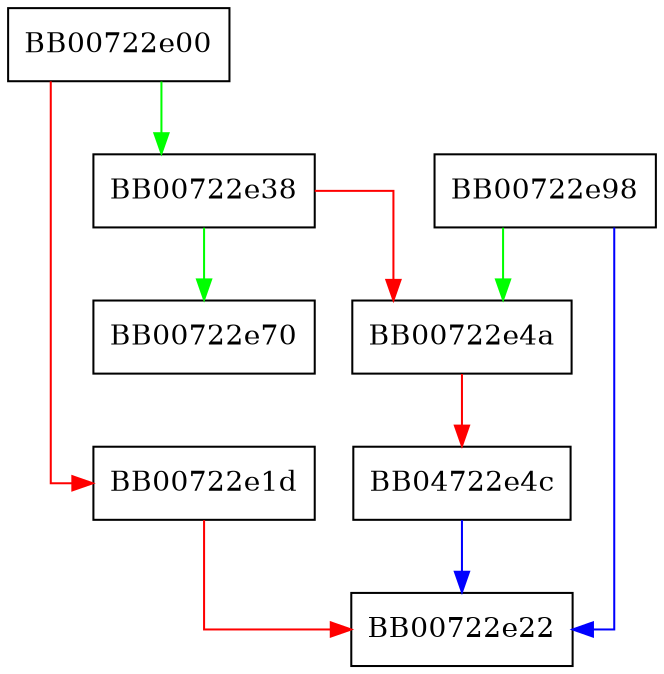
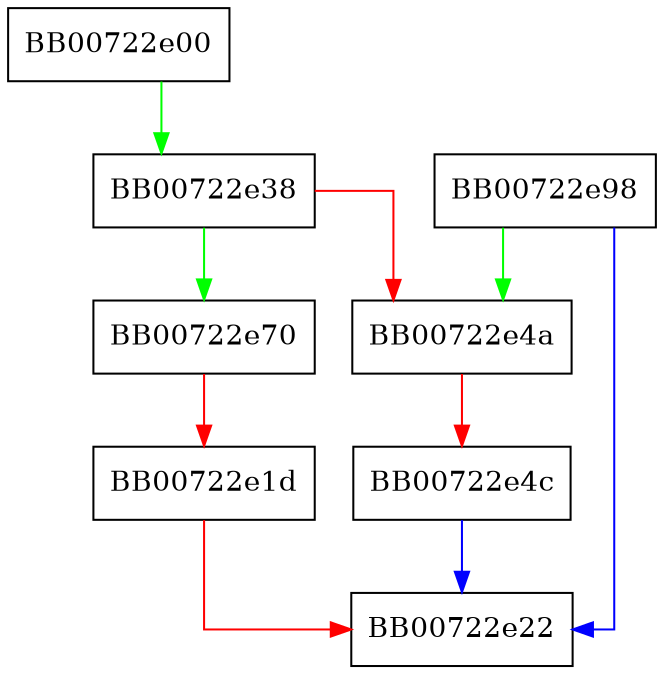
edge "BB00722e00" -> "BB00722e1d": now "BB00722e70" -> "BB00722e1d"
node "BB04722e4c": label "BB04722e4c" -> "BB00722e4c"
